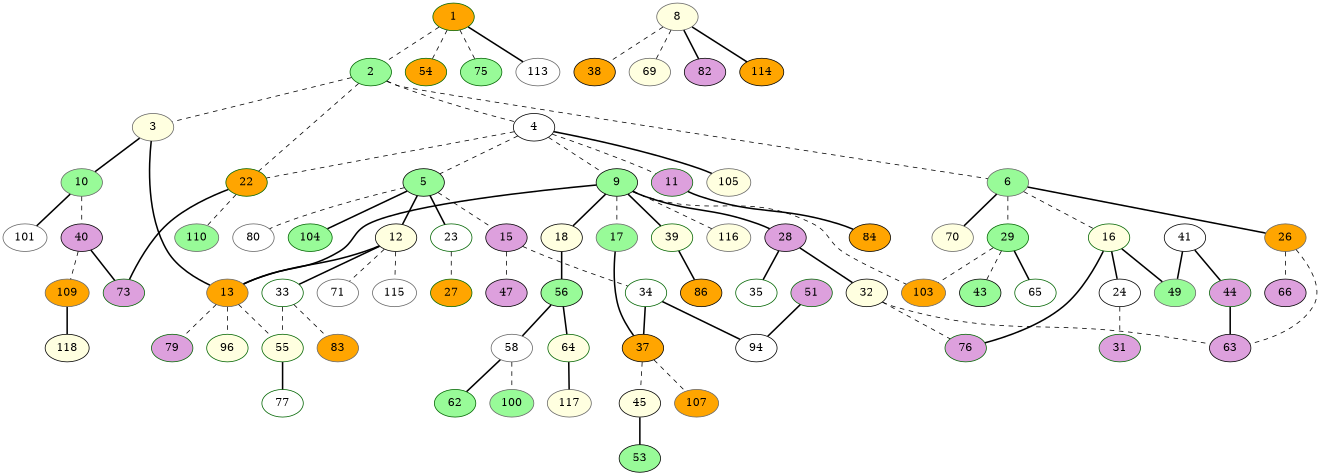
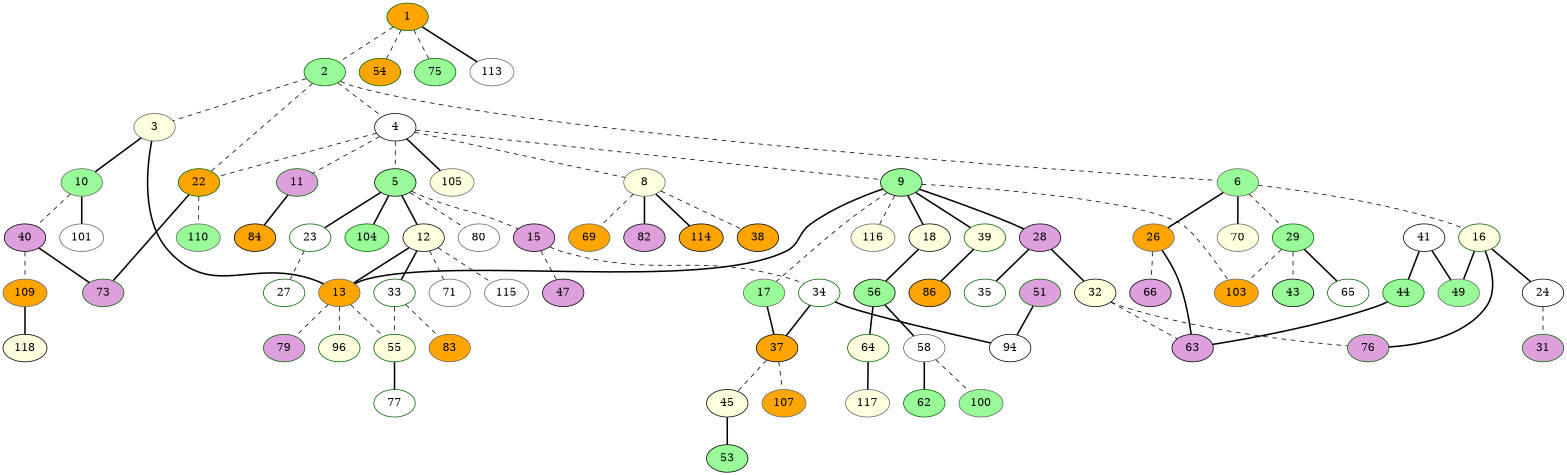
node "69": fillcolor lightyellow -> orange
edge "4" -- "8": added
node "27": fillcolor orange -> white
node "44": fillcolor plum -> palegreen
edge "26" -- "63": style dashed -> bold
